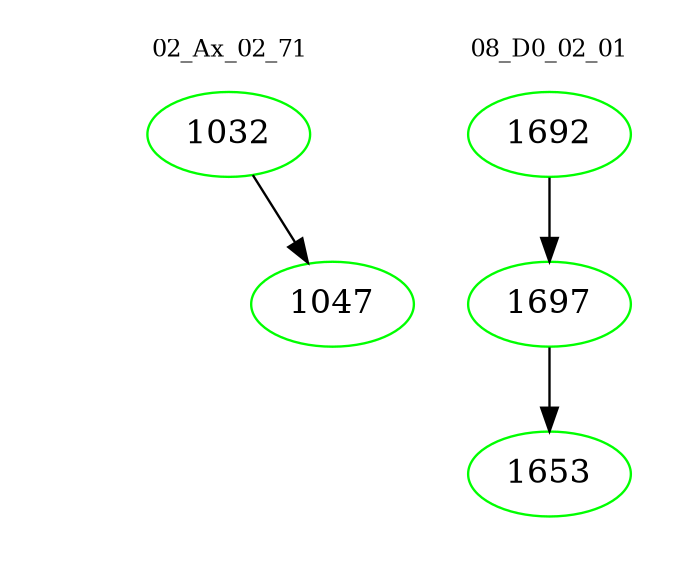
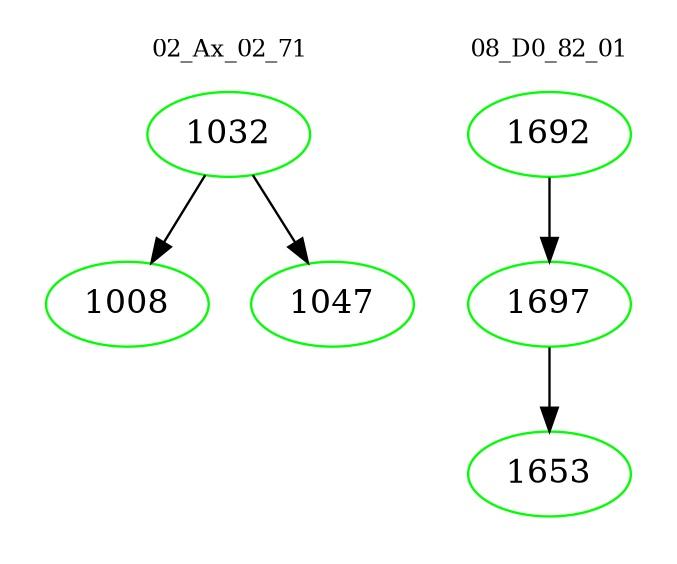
cluster "08_D0_02_01": label "08_D0_02_01" -> "08_D0_82_01"
node "1008": added
